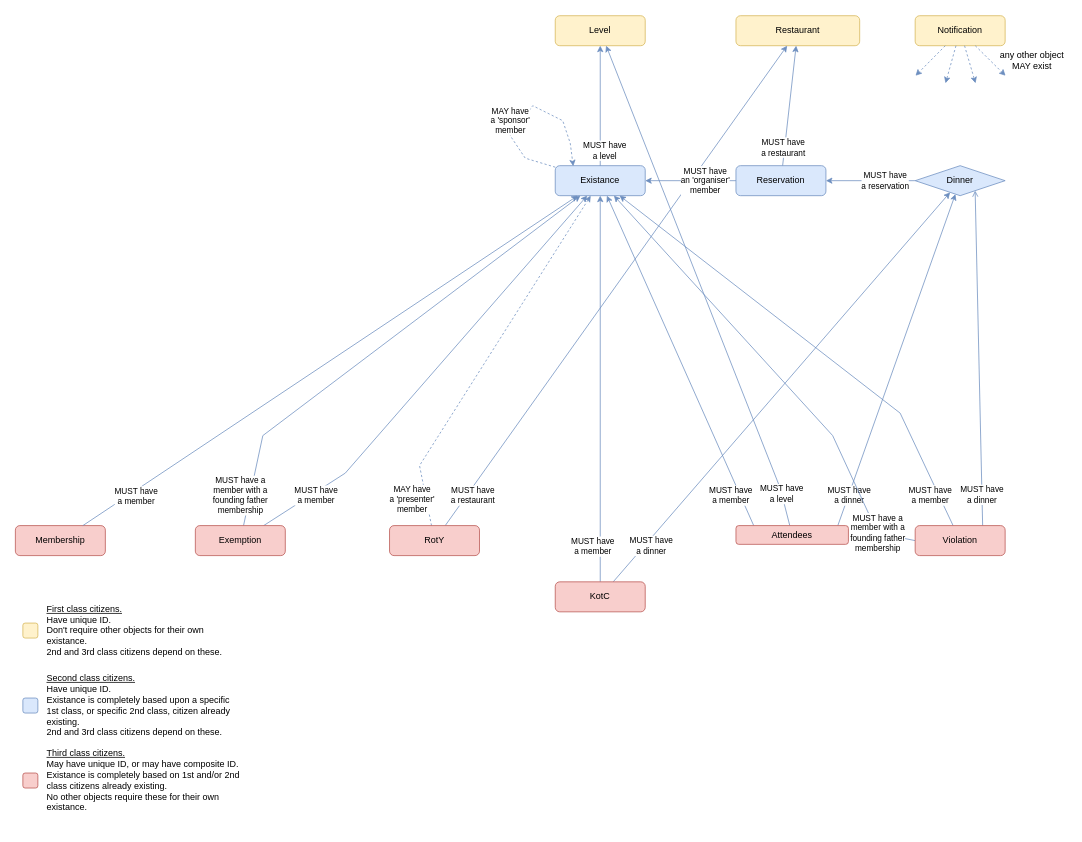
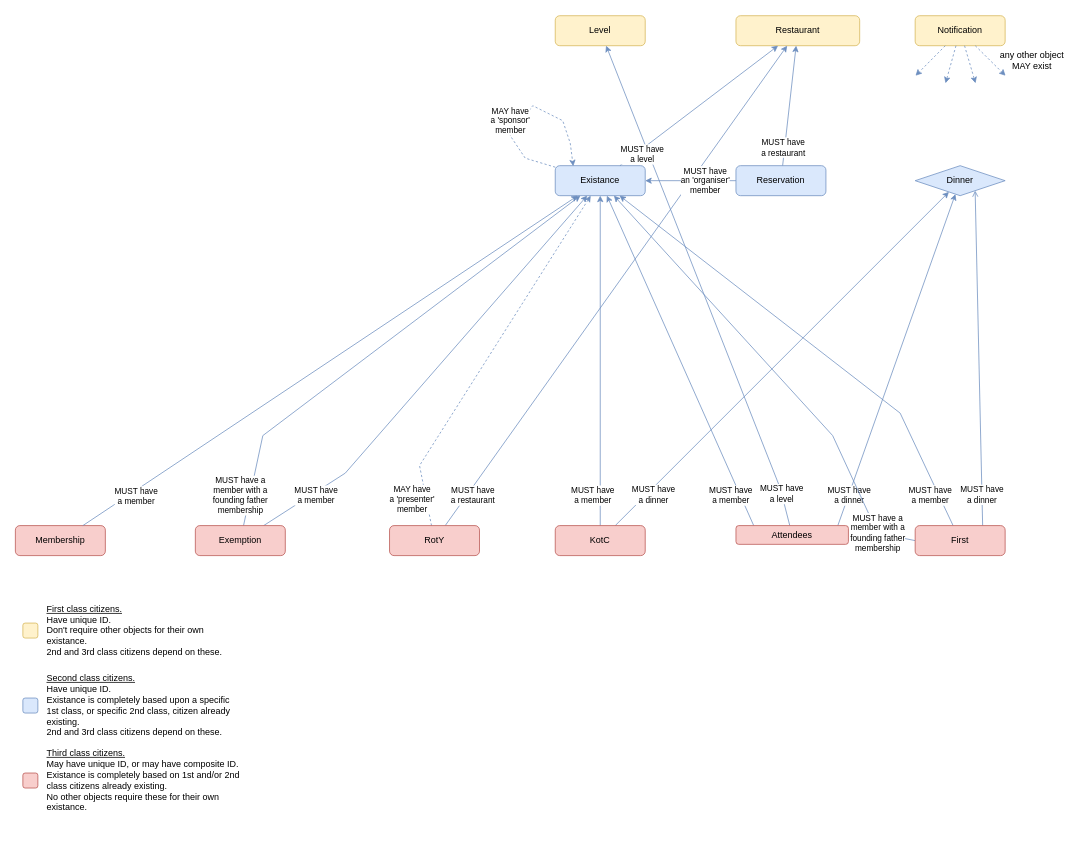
edge "Existance" -> "Level": now "Existance" -> "Restaurant"
edge "Dinner" -> "Reservation": removed, label "MUST have a reservation"
node "Violation": label "Violation" -> "First"
node "KotC": moved (600, 597) -> (600, 540)
